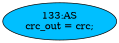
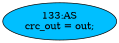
node "133:AS crc_out = crc;": label "133:AS crc_out = crc;" -> "133:AS crc_out = out;"
